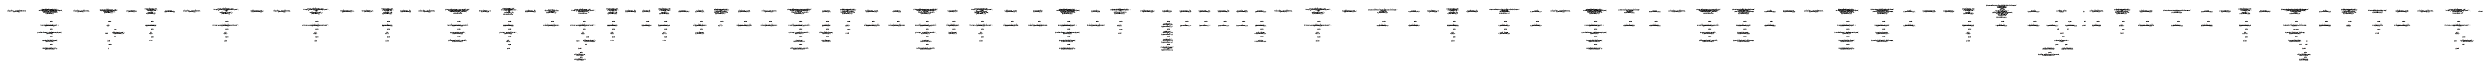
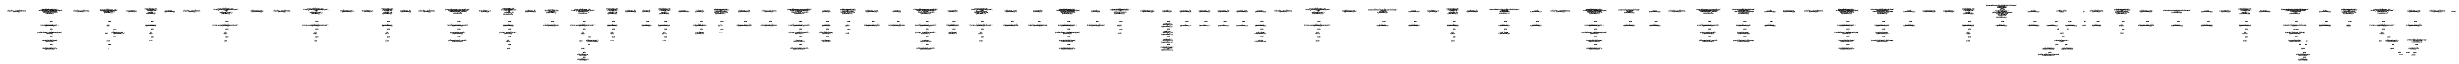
node "109_ end_if": added
node "0_ exit_node": added
